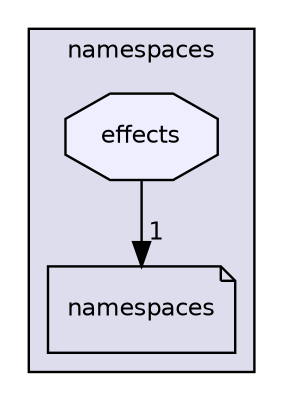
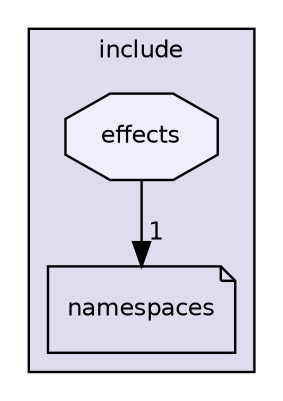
cluster "namespaces": label "namespaces" -> "include"
